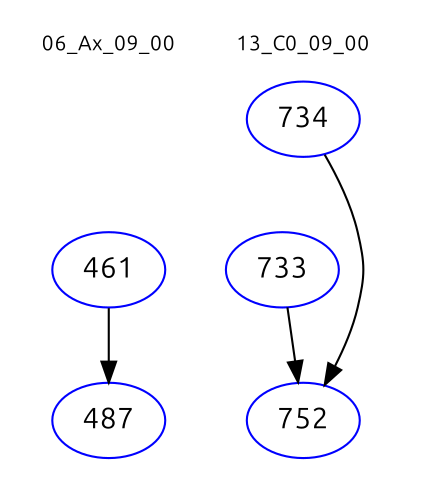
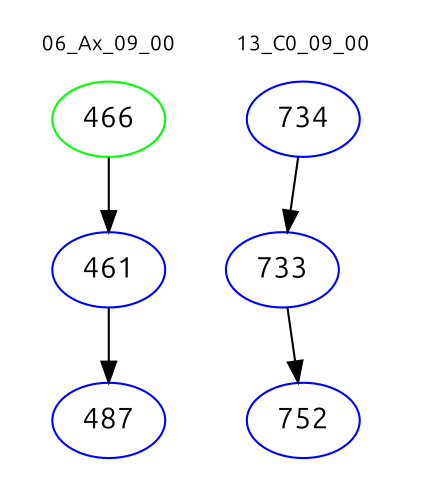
node "466": added
edge "734" -> "752": now "734" -> "733"
